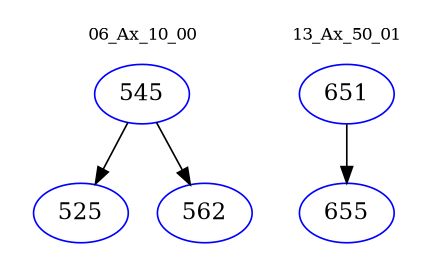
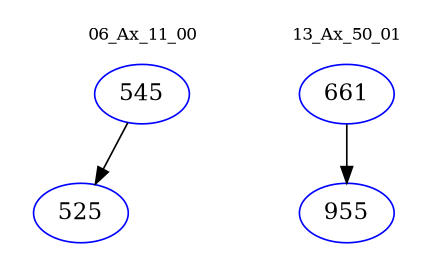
cluster "06_Ax_10_00": label "06_Ax_10_00" -> "06_Ax_11_00"
node "651": label "651" -> "661"
node "562": removed
node "655": label "655" -> "955"
